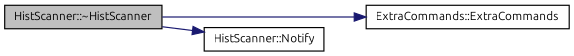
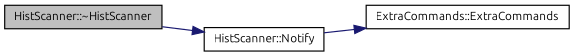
edge "HistScanner::~HistScanner" -> "ExtraCommands::ExtraCommands": now "HistScanner::Notify" -> "ExtraCommands::ExtraCommands"
